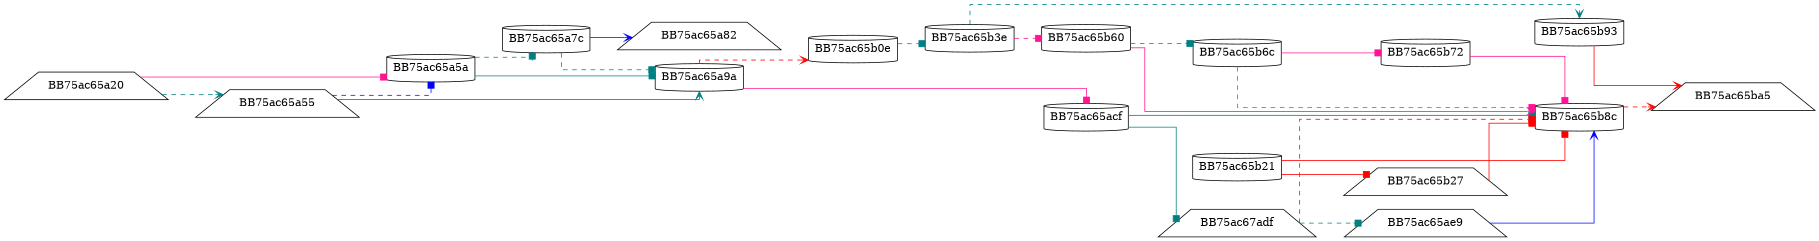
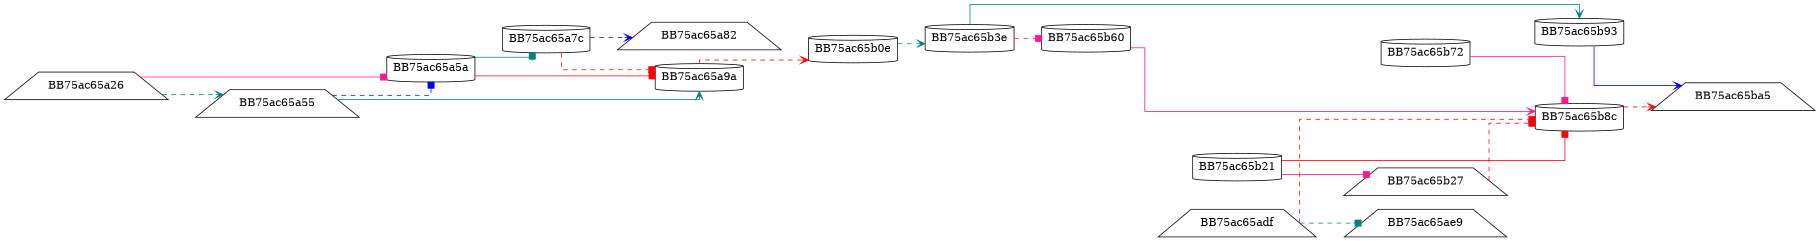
edge "BB75ac65b3e" -> "BB75ac65b93": style dashed -> solid
edge "BB75ac65a7c" -> "BB75ac65a82": style solid -> dashed
edge "BB75ac65b0e" -> "BB75ac65b3e": arrowhead box -> vee
node "BB75ac65b6c": removed
edge "BB75ac65a5a" -> "BB75ac65a7c": style dashed -> solid
edge "BB75ac65a7c" -> "BB75ac65a9a": color teal -> red
edge "BB75ac65a5a" -> "BB75ac65a9a": color teal -> red
node "BB75ac65a20": label "BB75ac65a20" -> "BB75ac65a26"
edge "BB75ac65b93" -> "BB75ac65ba5": color red -> blue
node "BB75ac65acf": removed
edge "BB75ac65b27" -> "BB75ac65b8c": style solid -> dashed
edge "BB75ac65b21" -> "BB75ac65b27": color red -> deeppink
node "BB75ac67adf": label "BB75ac67adf" -> "BB75ac65adf"
edge "BB75ac65ae9" -> "BB75ac65b8c": removed
